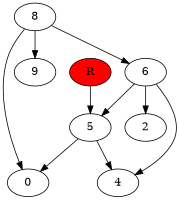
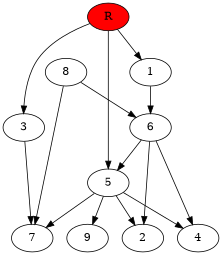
edge "8" -> "9": now "5" -> "9"
node "1": added
node "3": added
node "0": label "0" -> "7"
edge "5" -> "2": added
